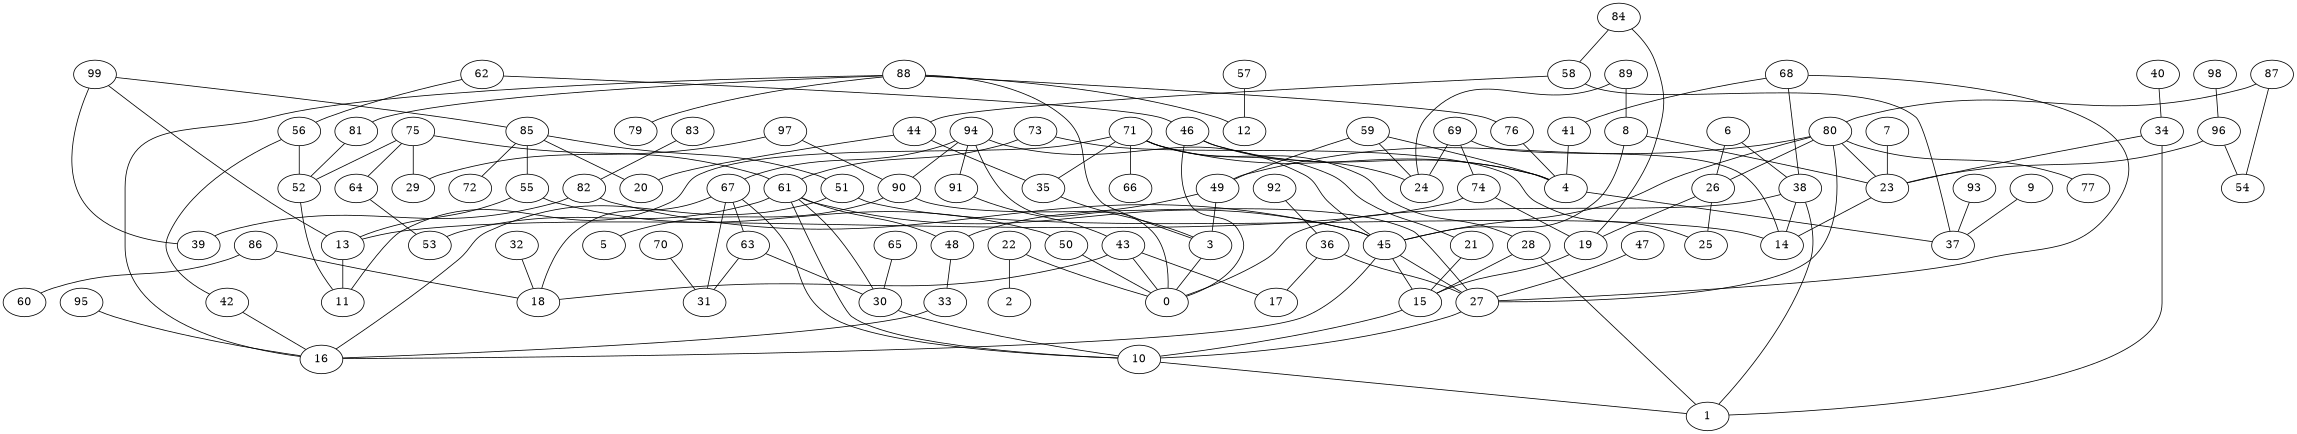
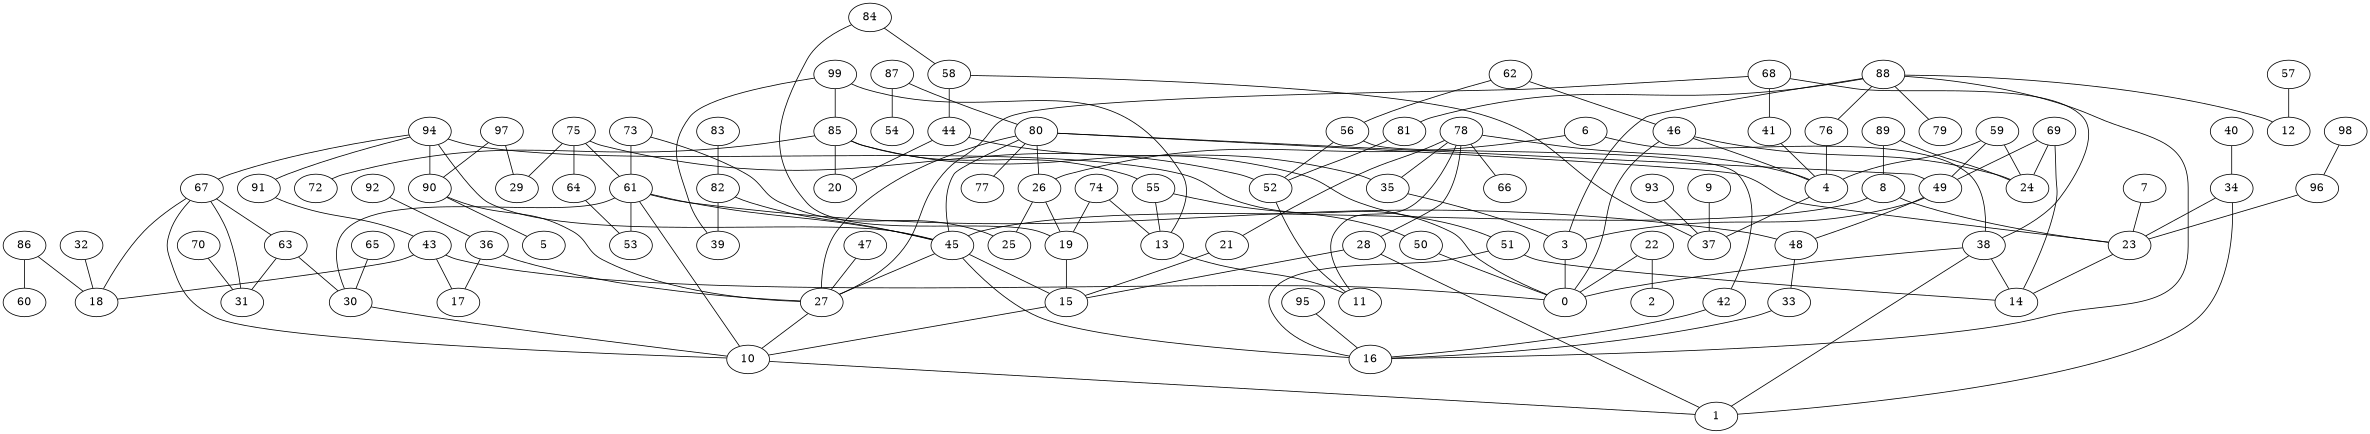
node "71": label "71" -> "78"
edge "69" -- "74": now "69" -- "49"
edge "96" -- "54": removed
